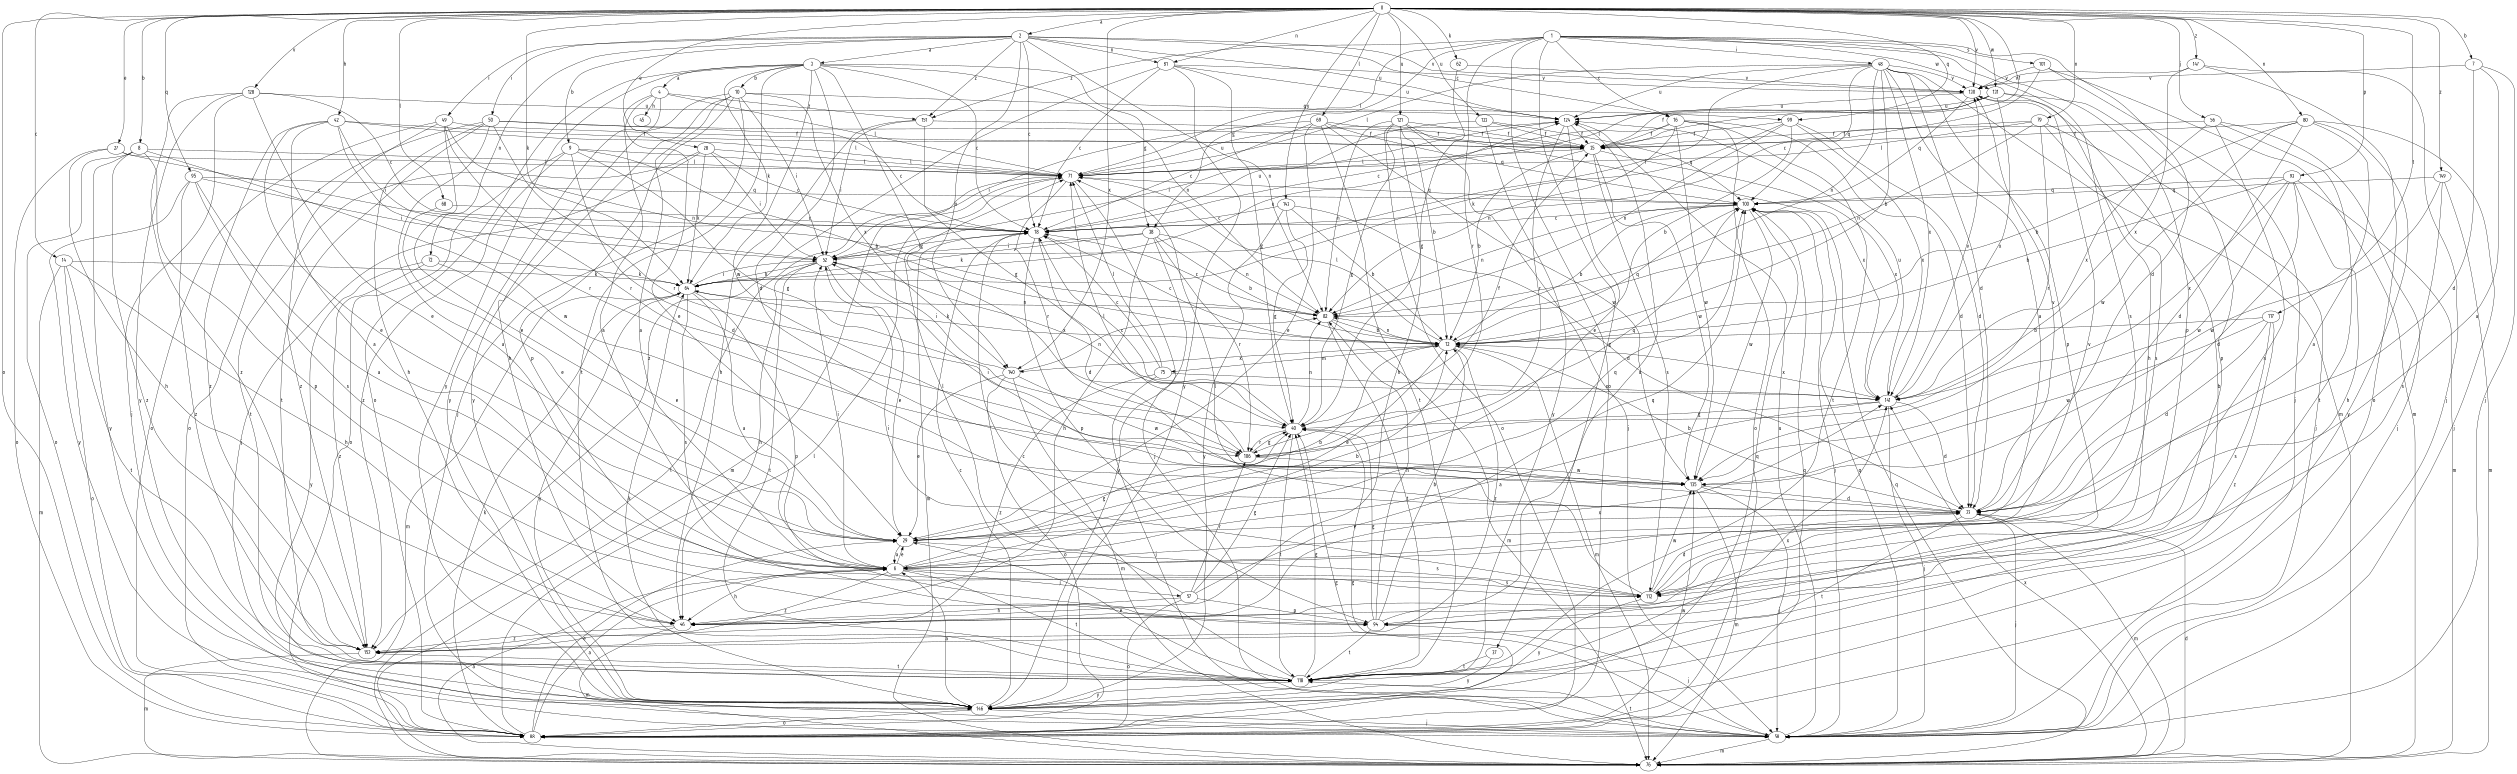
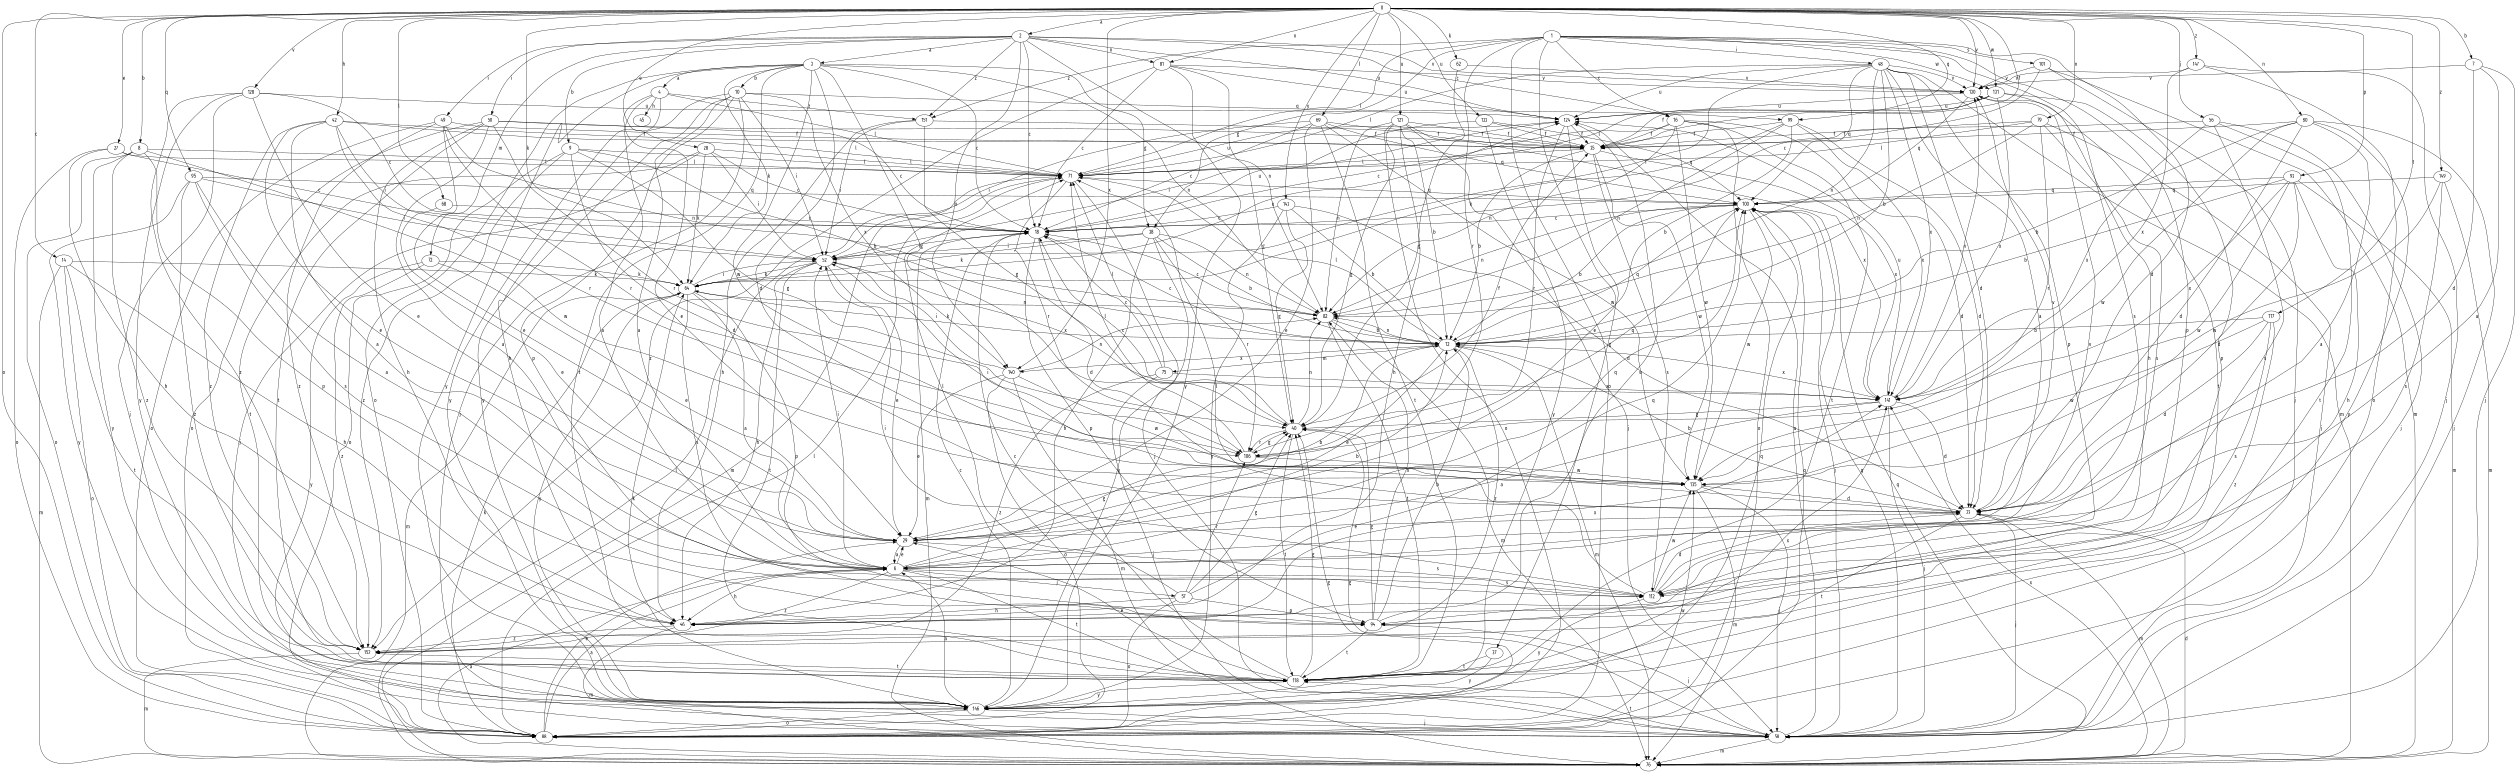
edge "2" -> "72": label "n" -> "m"
edge "130" -> "118": label "b" -> "t"
